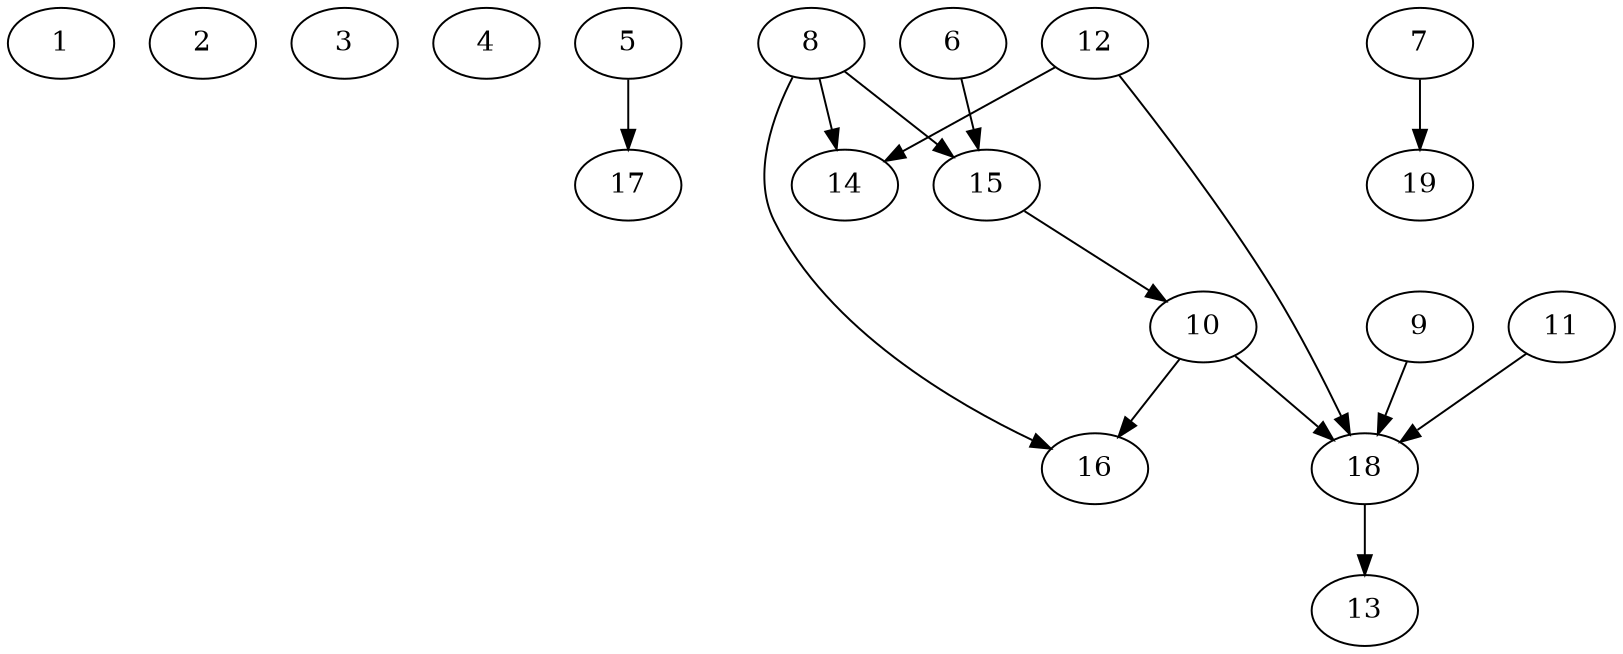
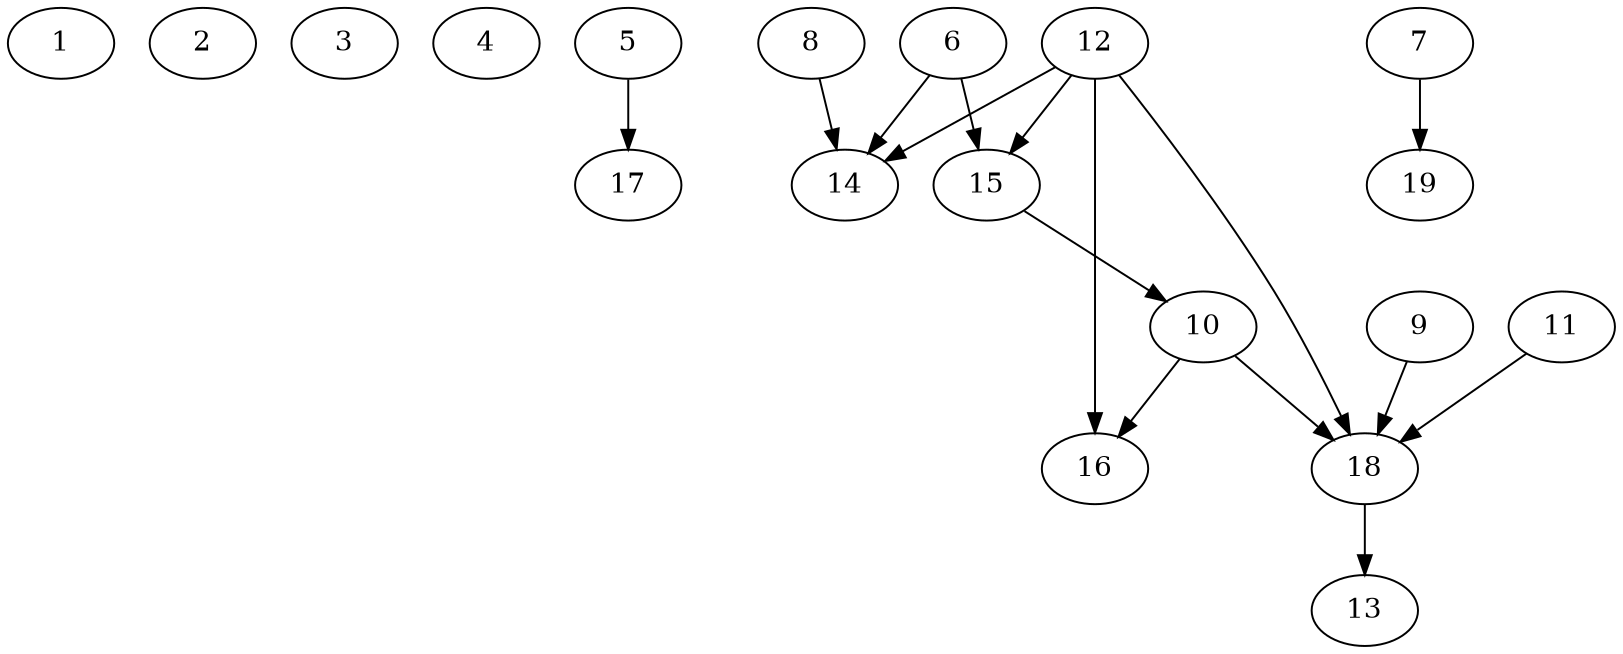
edge "6" -> "14": added
edge "8" -> "15": now "12" -> "15"
edge "8" -> "16": now "12" -> "16"
